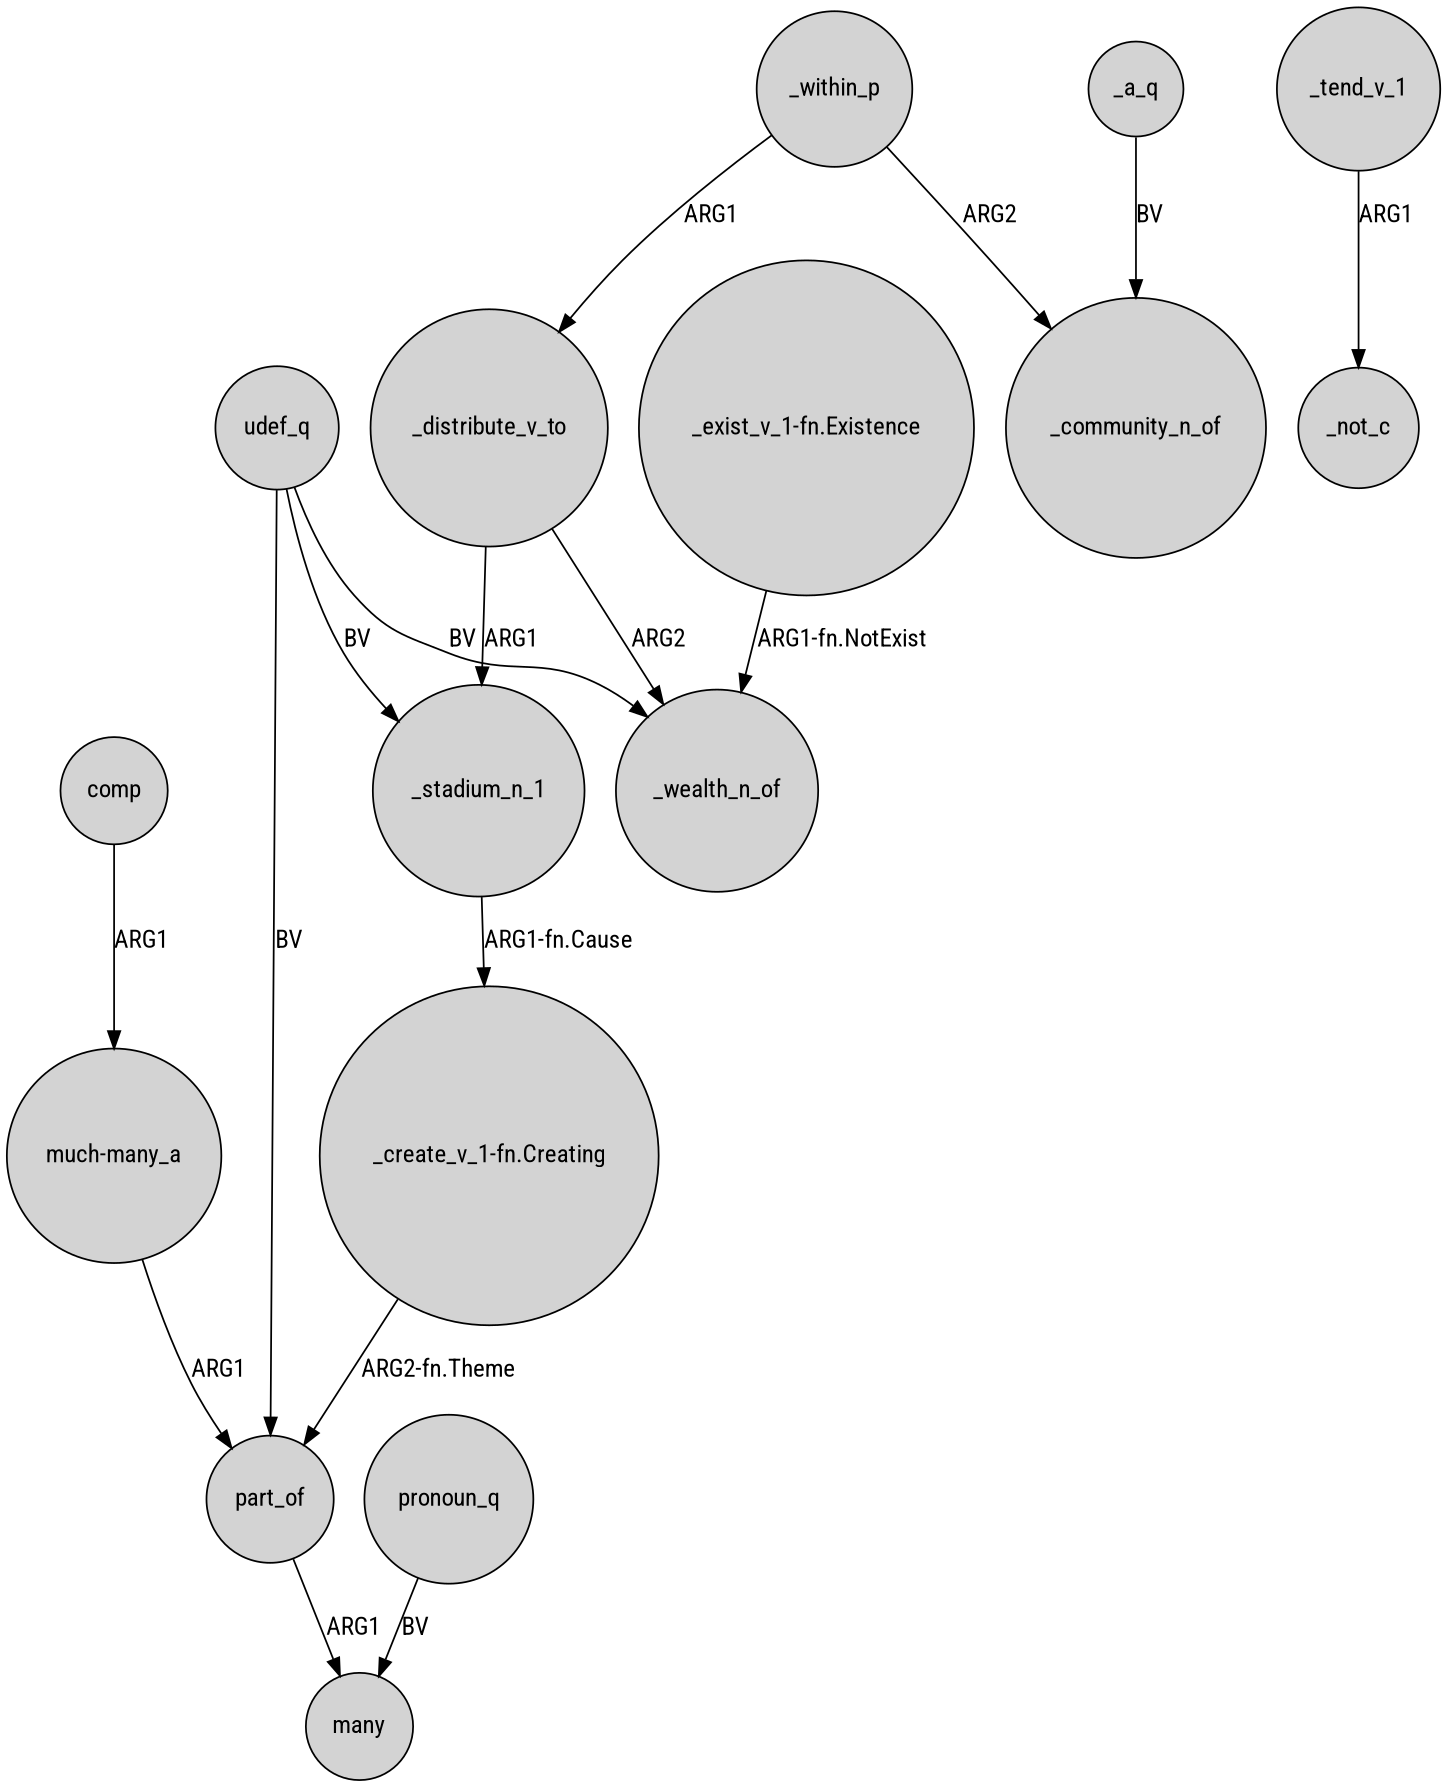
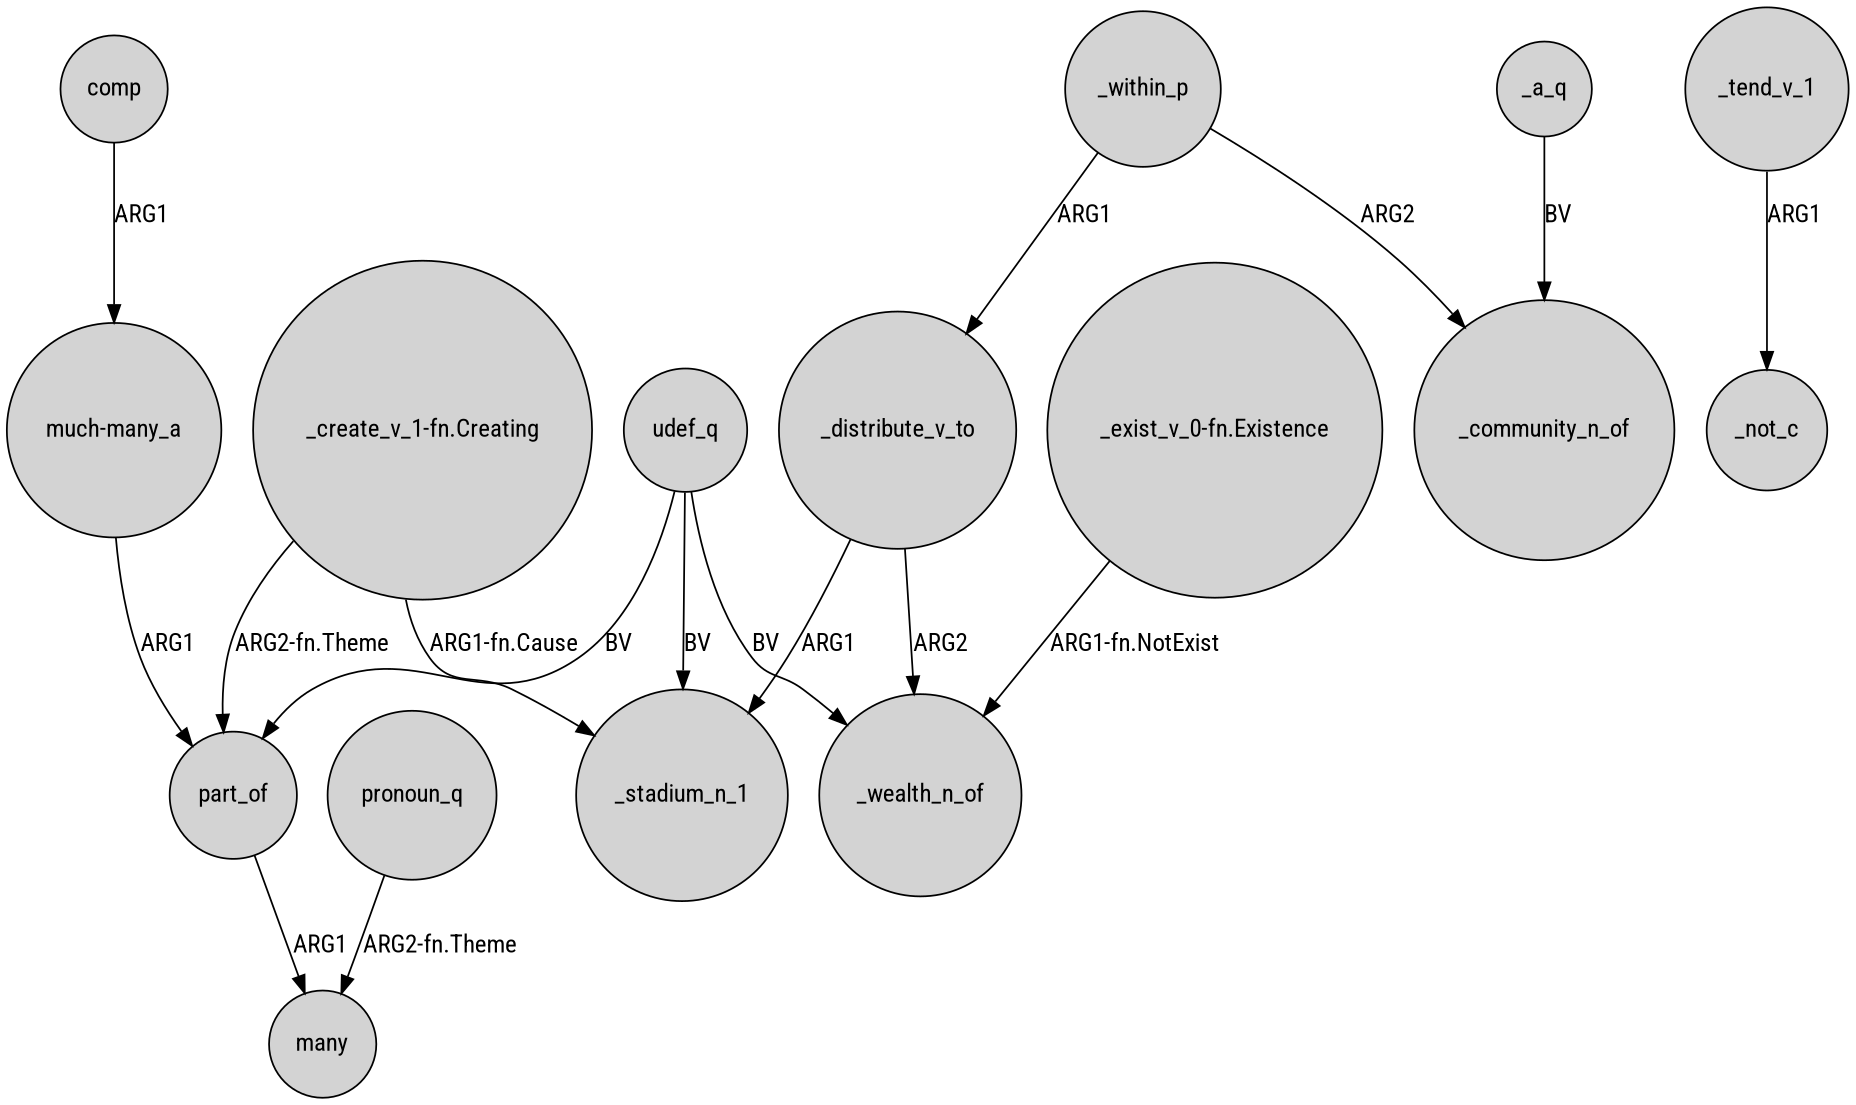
node "_exist_v_1-fn.Existence": label "_exist_v_1-fn.Existence" -> "_exist_v_0-fn.Existence"
edge "_stadium_n_1" -> "_create_v_1-fn.Creating": reversed
edge "pronoun_q" -> "many": label "BV" -> "ARG2-fn.Theme"
